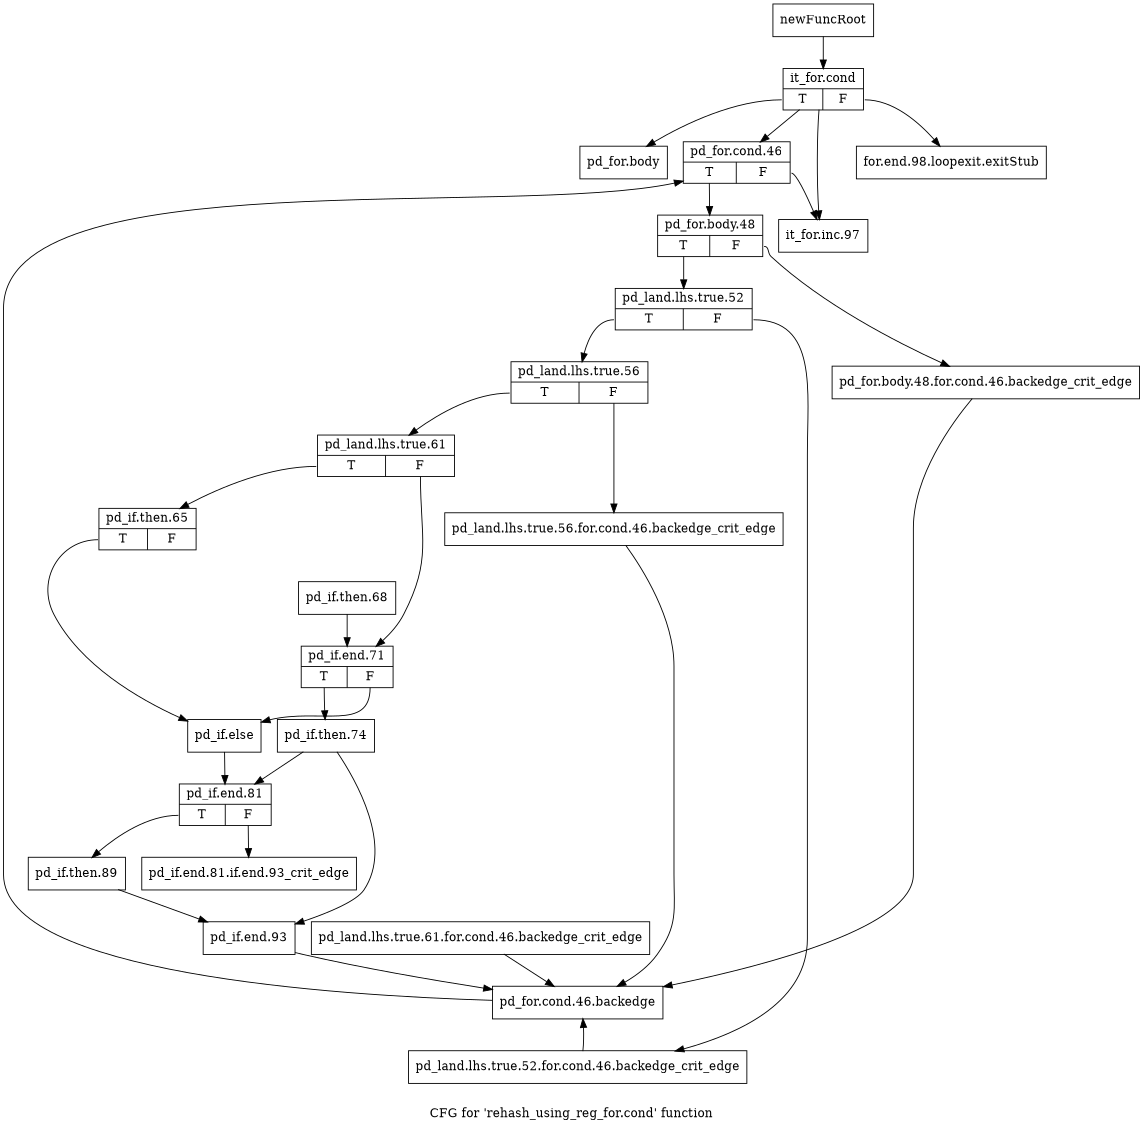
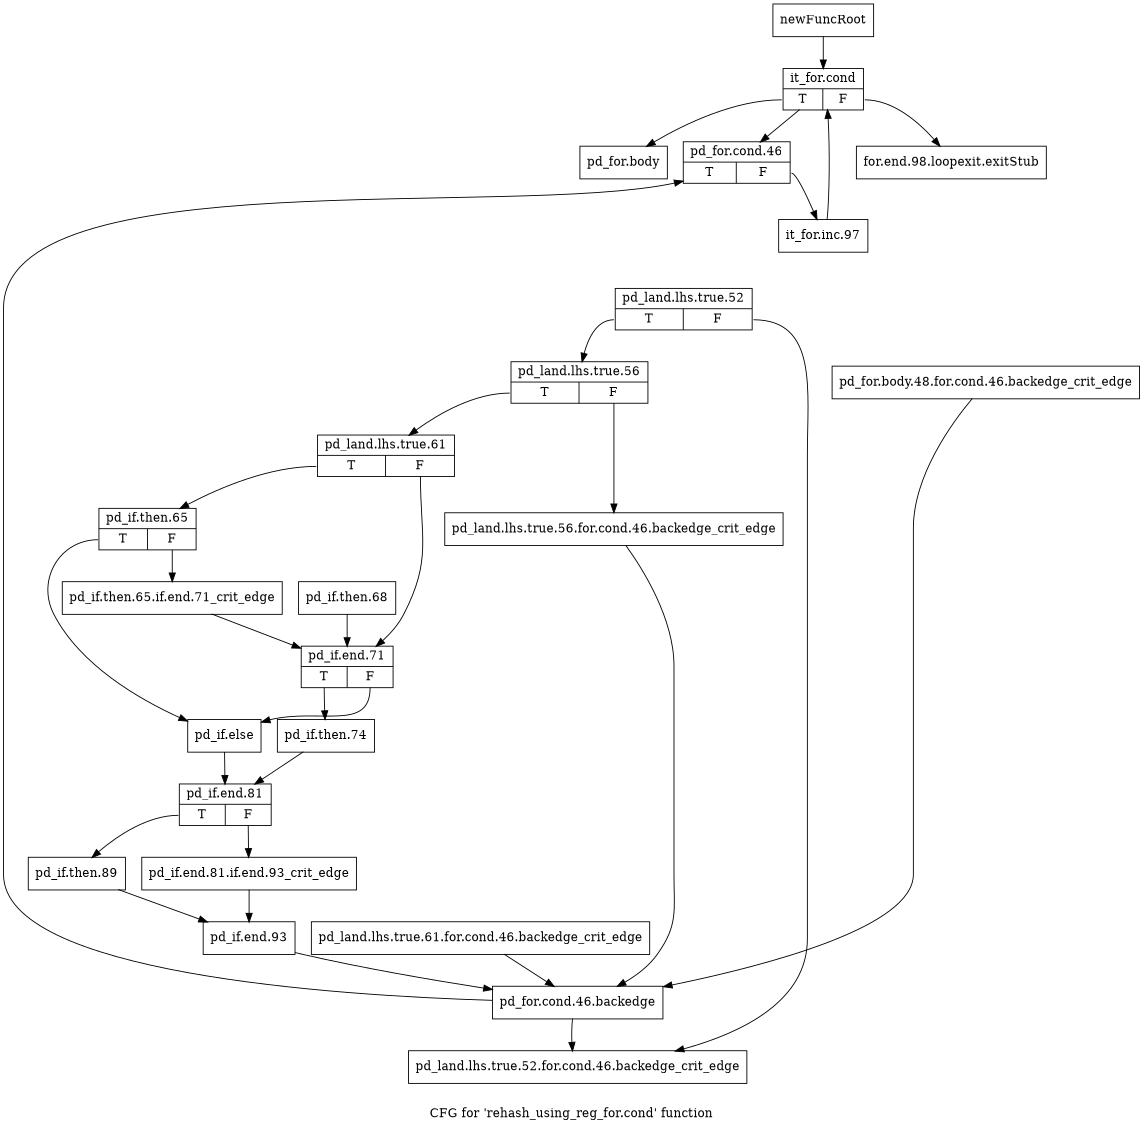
edge "it_for.cond" -> "it_for.inc.97": reversed
node "pd_for.body.48": removed
node "pd_if.then.65.if.end.71_crit_edge": added
edge "pd_if.then.74" -> "pd_if.end.93": now "pd_if.end.81.if.end.93_crit_edge" -> "pd_if.end.93"
edge "pd_land.lhs.true.52.for.cond.46.backedge_crit_edge" -> "pd_for.cond.46.backedge": reversed
